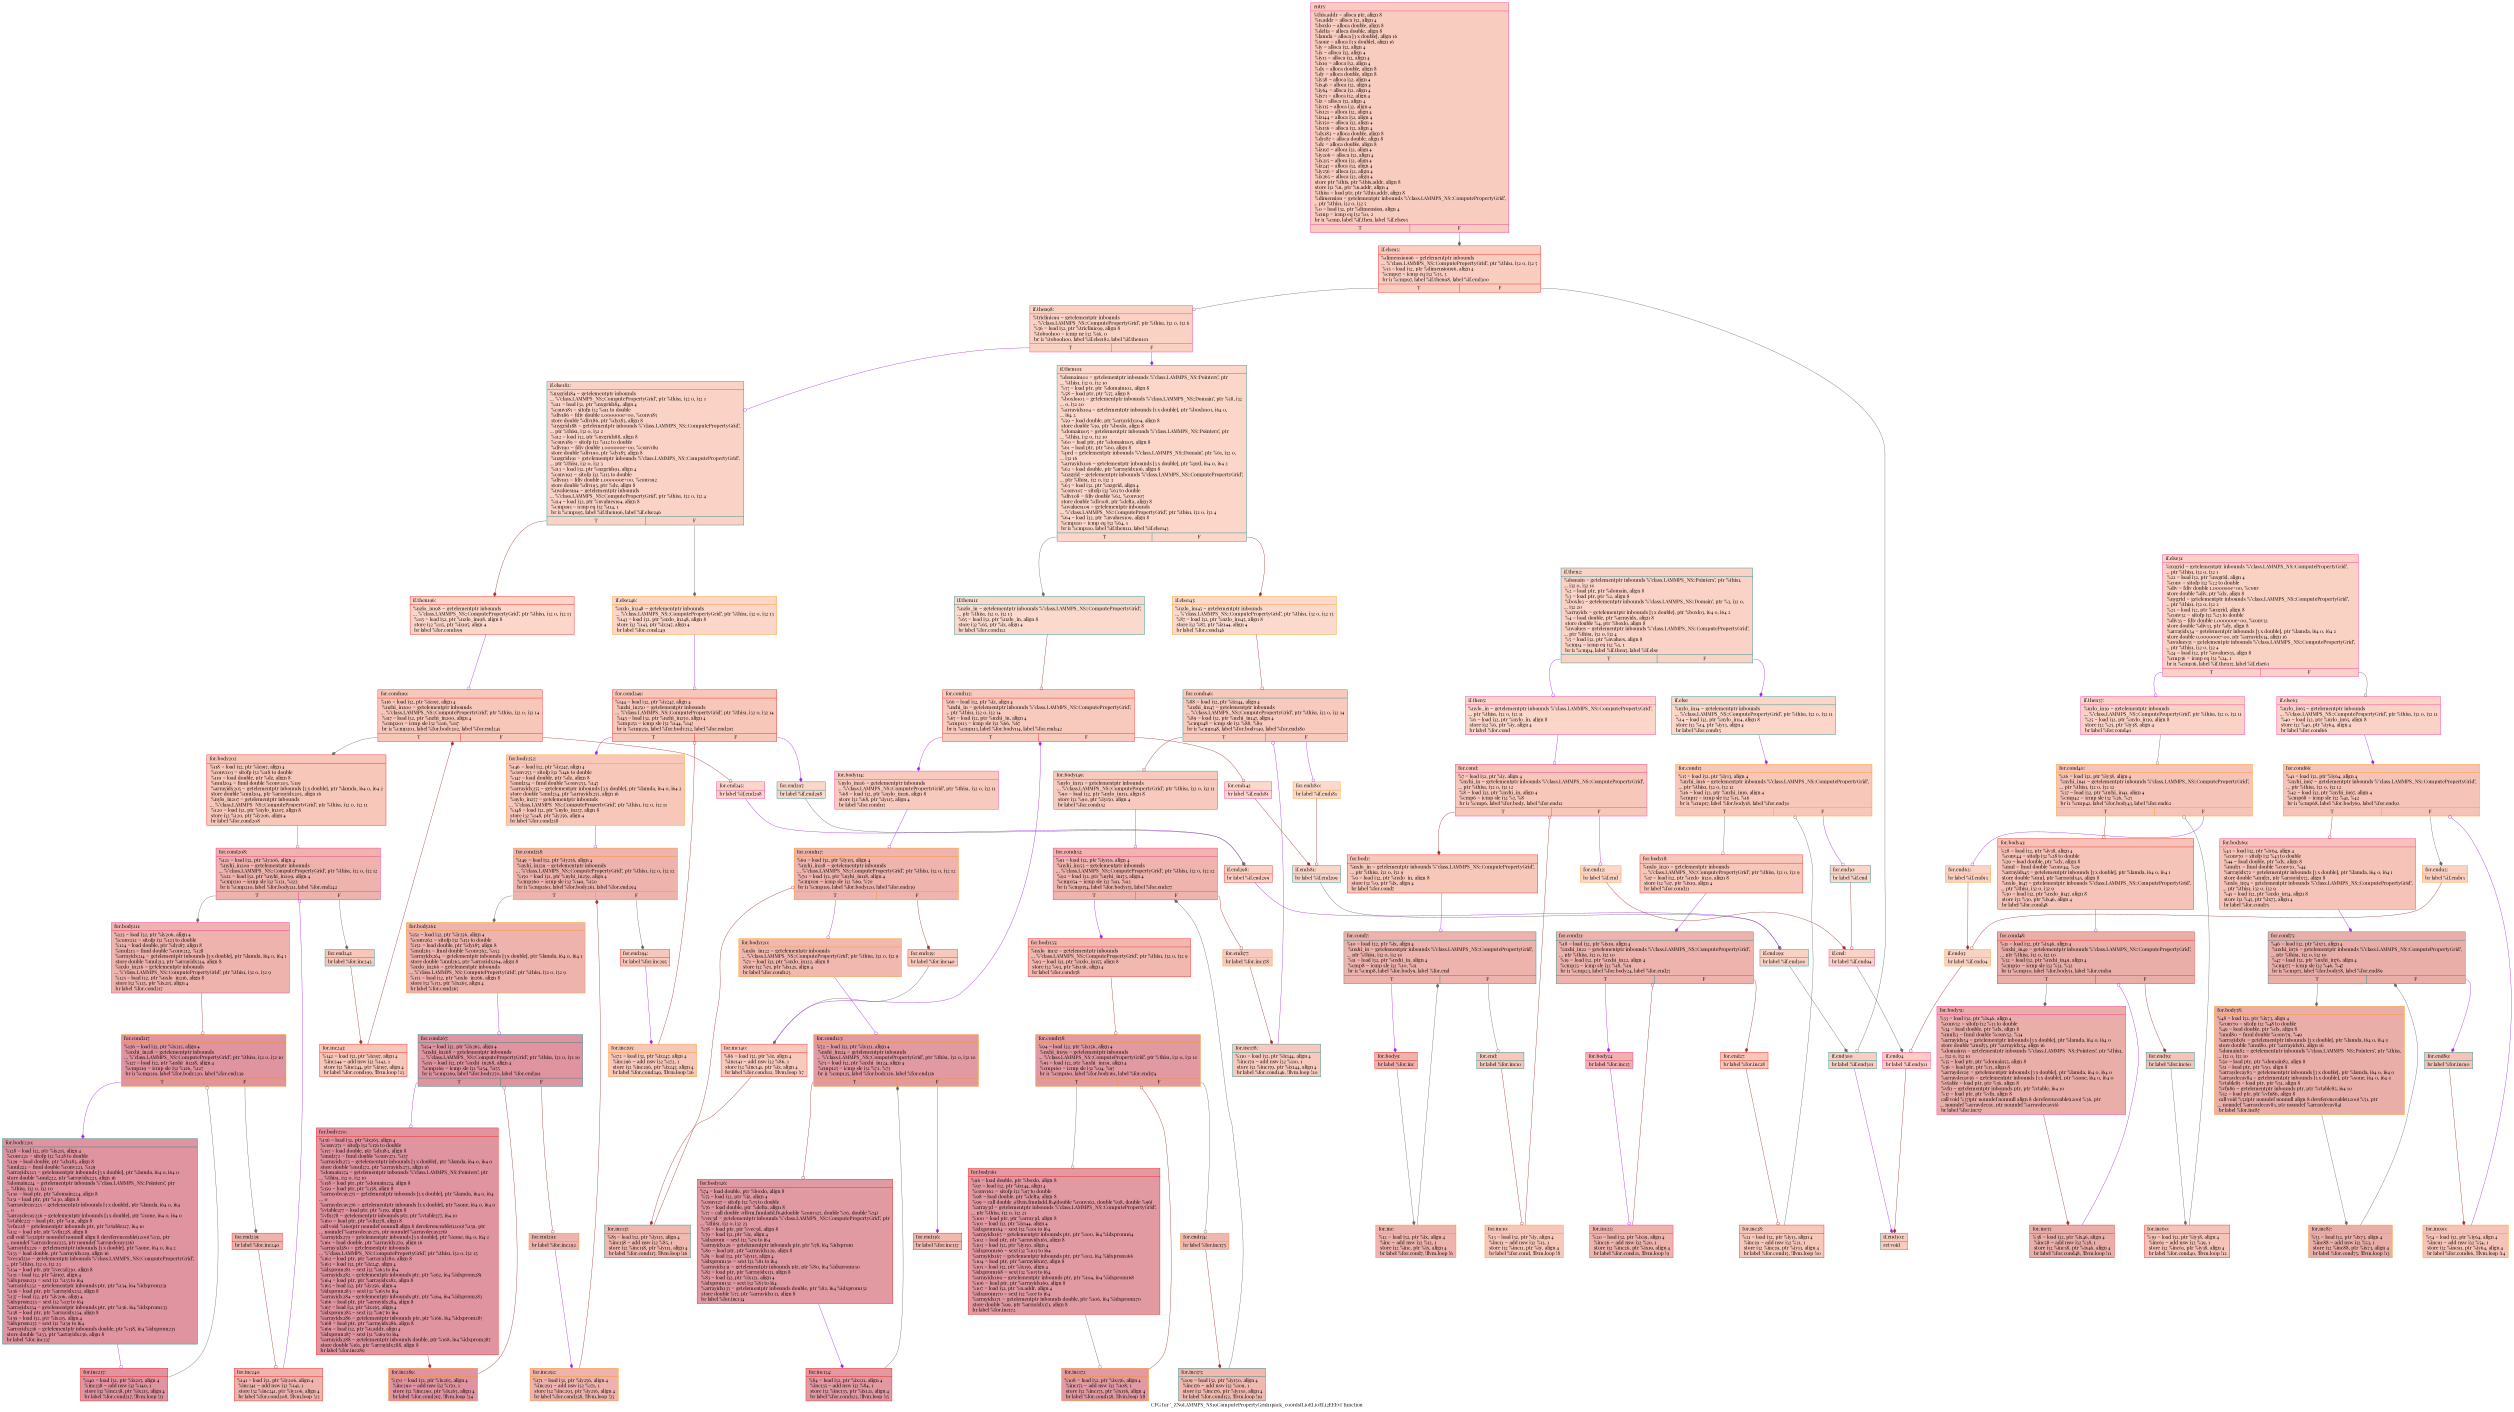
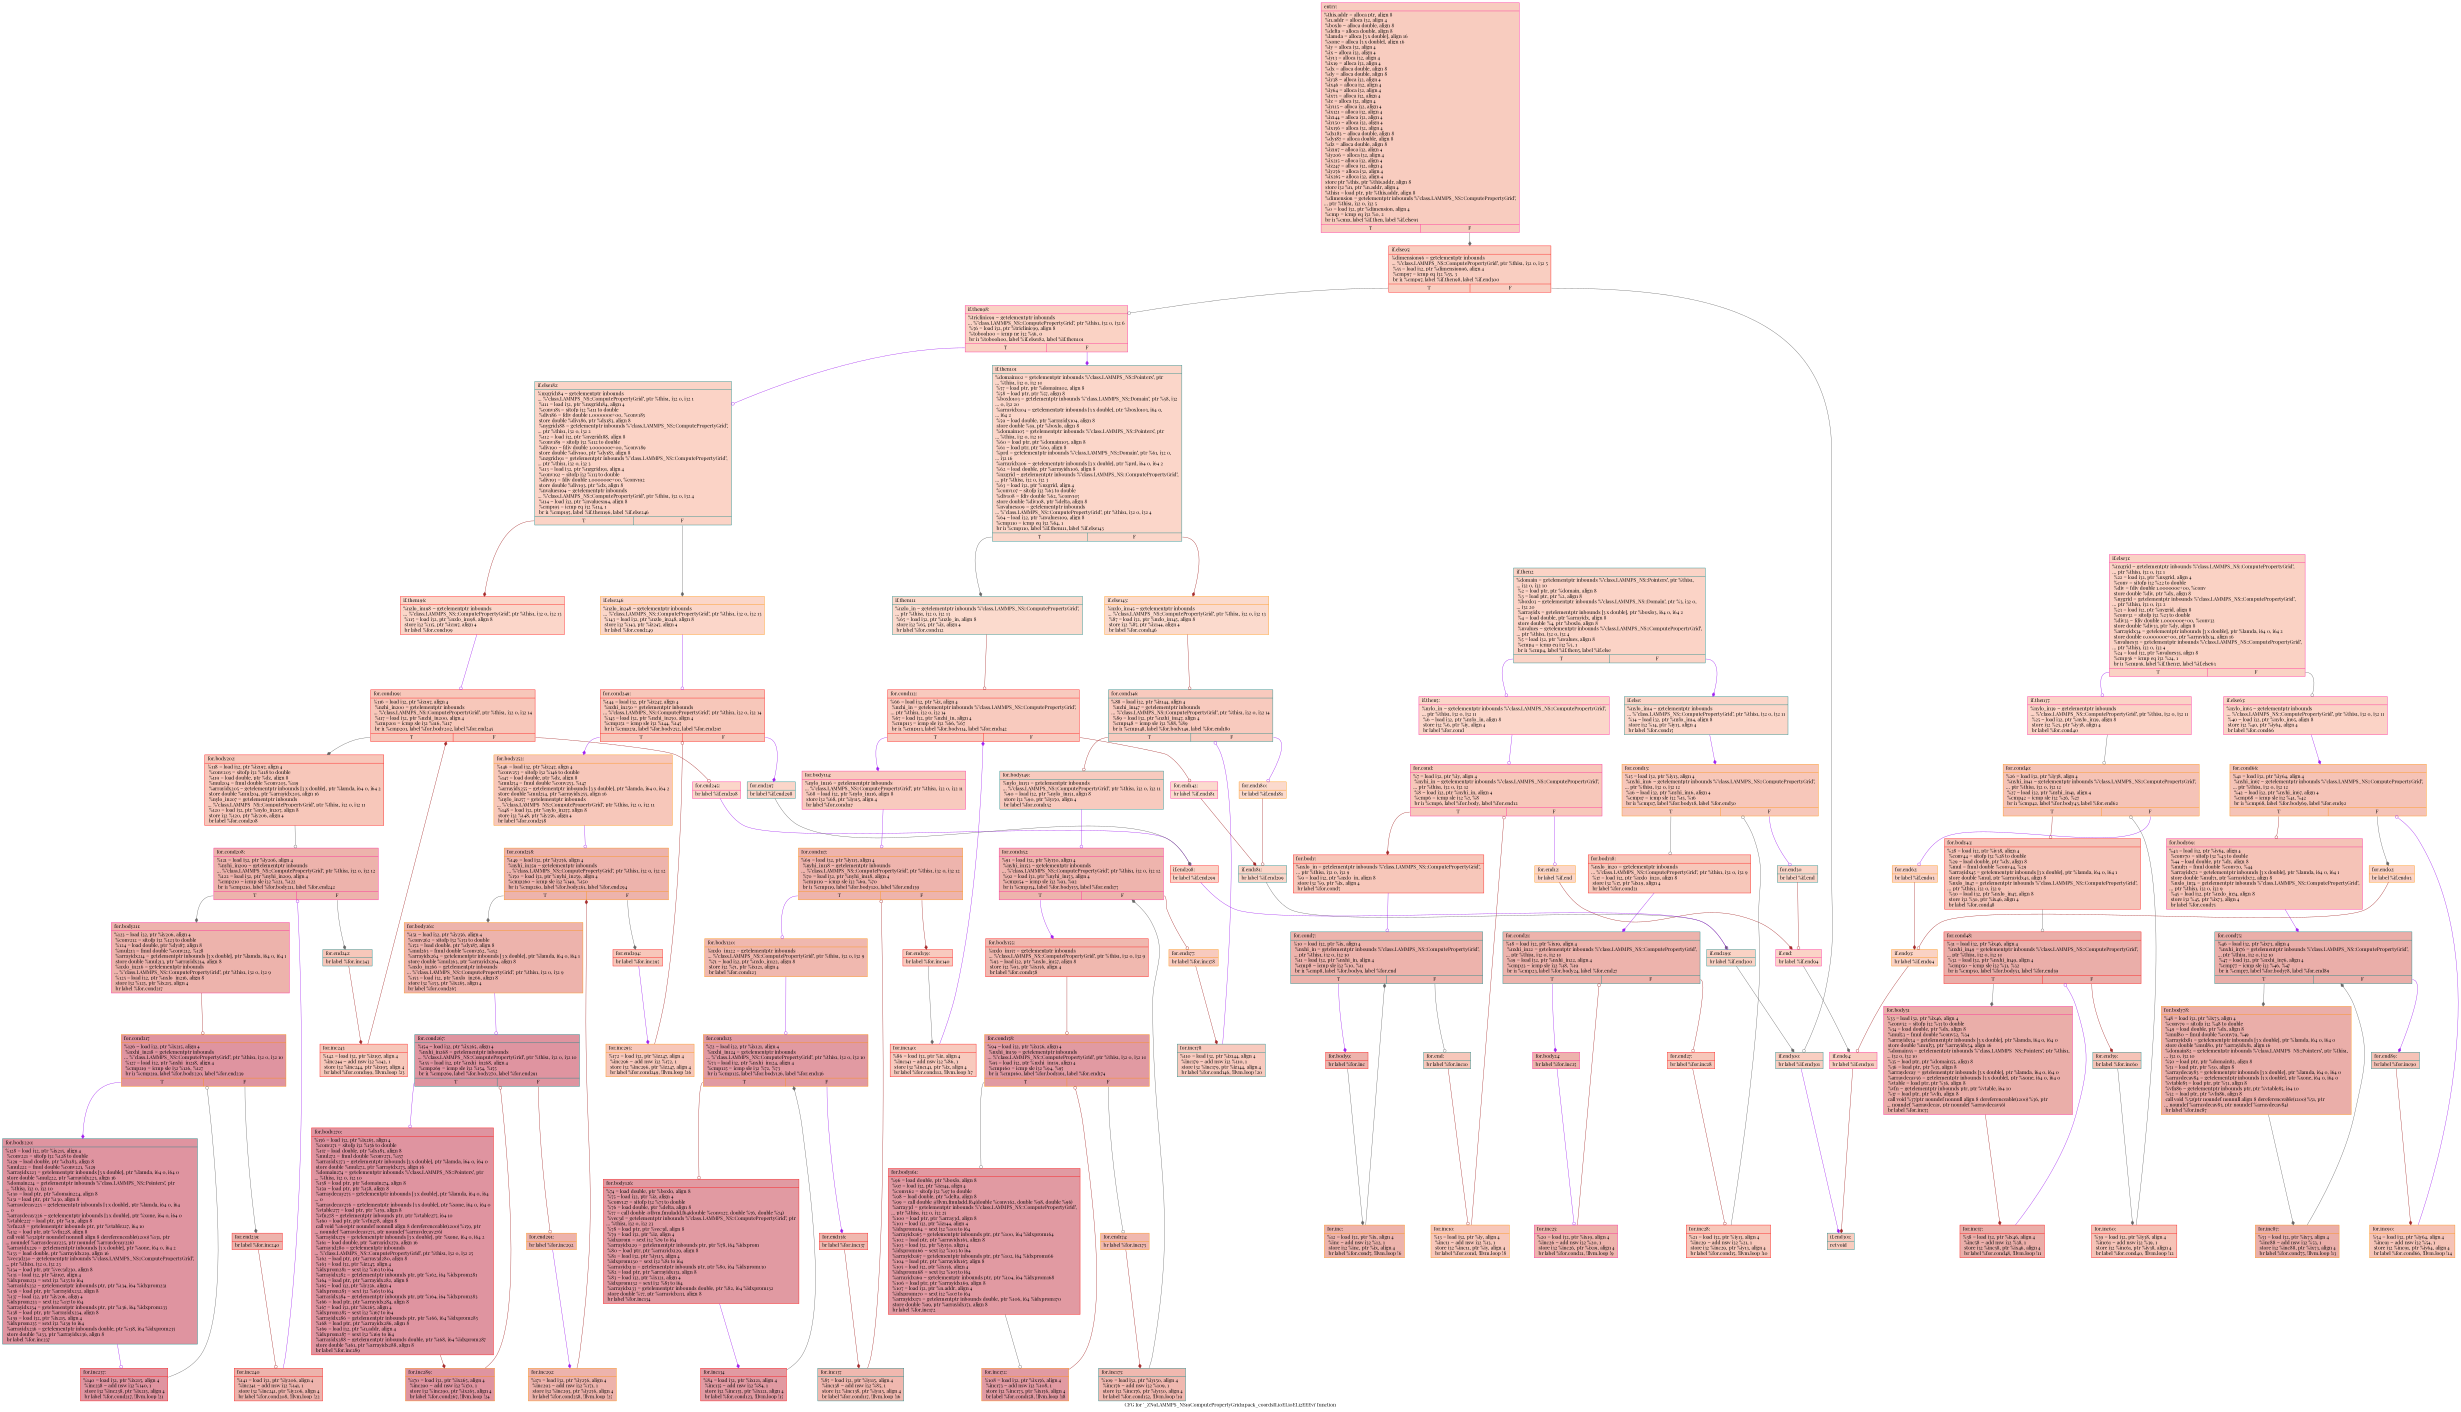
edge "for.body43:" -> "for.cond48:": color purple -> gray40
edge "for.cond21:" -> "for.end27:": arrowhead diamond -> odot
edge "for.inc140:" -> "for.inc137:": now "for.end136:" -> "for.inc137:"
